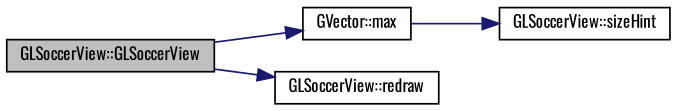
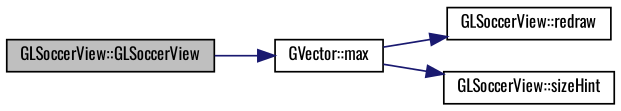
edge "GLSoccerView::GLSoccerView" -> "GLSoccerView::redraw": now "GVector::max" -> "GLSoccerView::redraw"
